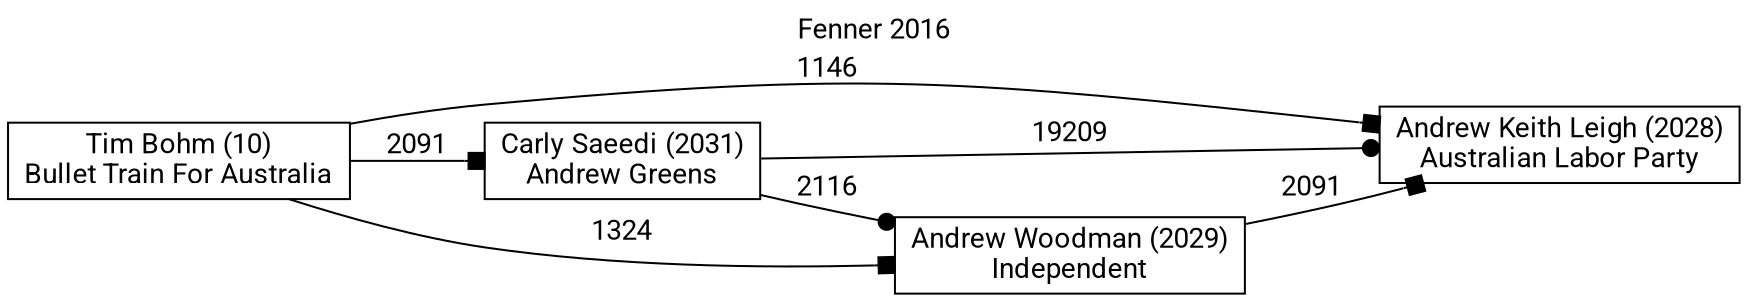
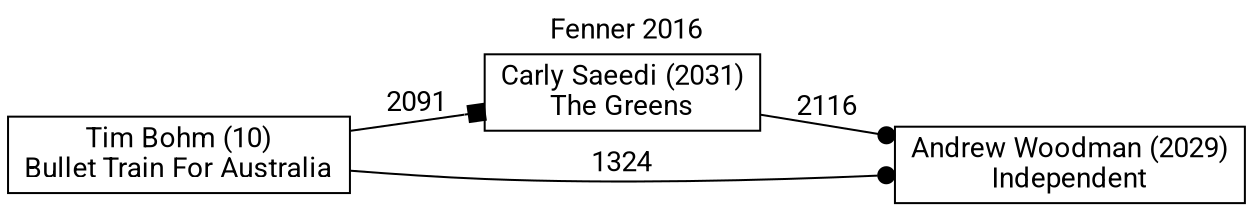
node "Andrew Keith Leigh (2028) Australian Labor Party": removed
node "Carly Saeedi (2031) Andrew Greens": label "Carly Saeedi (2031) Andrew Greens" -> "Carly Saeedi (2031) The Greens"
edge "Tim Bohm (10) Bullet Train For Australia" -> "Andrew Woodman (2029) Independent": arrowhead box -> dot
